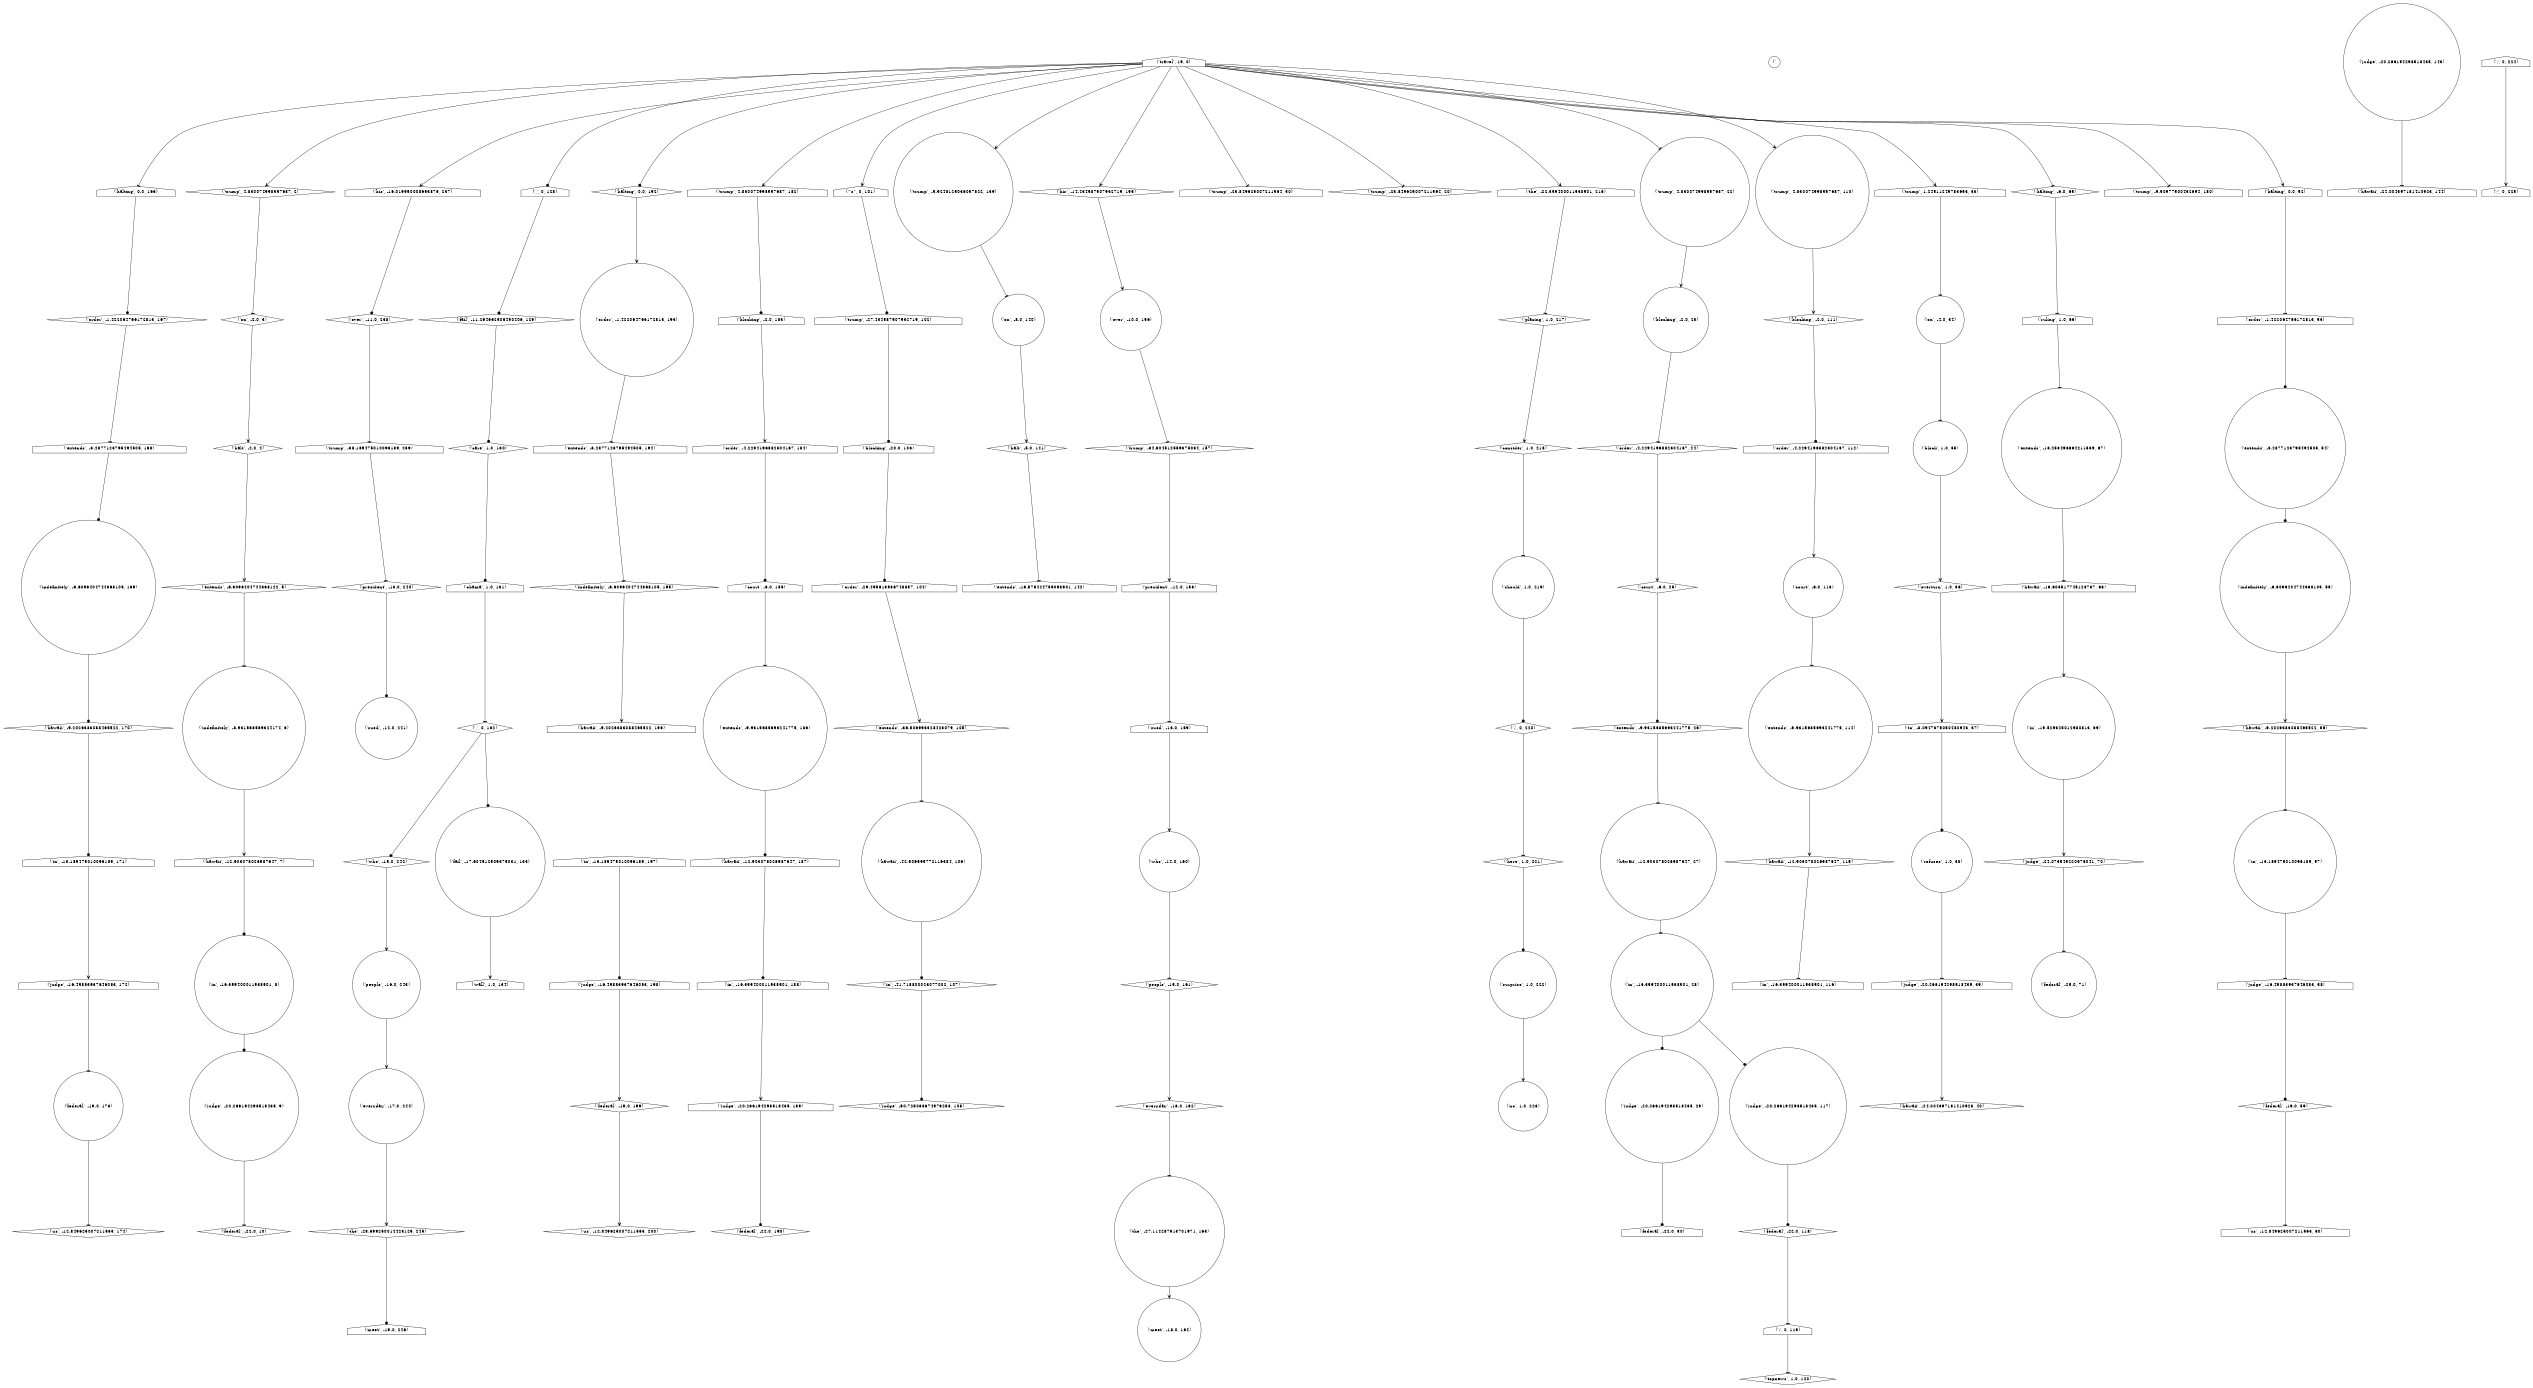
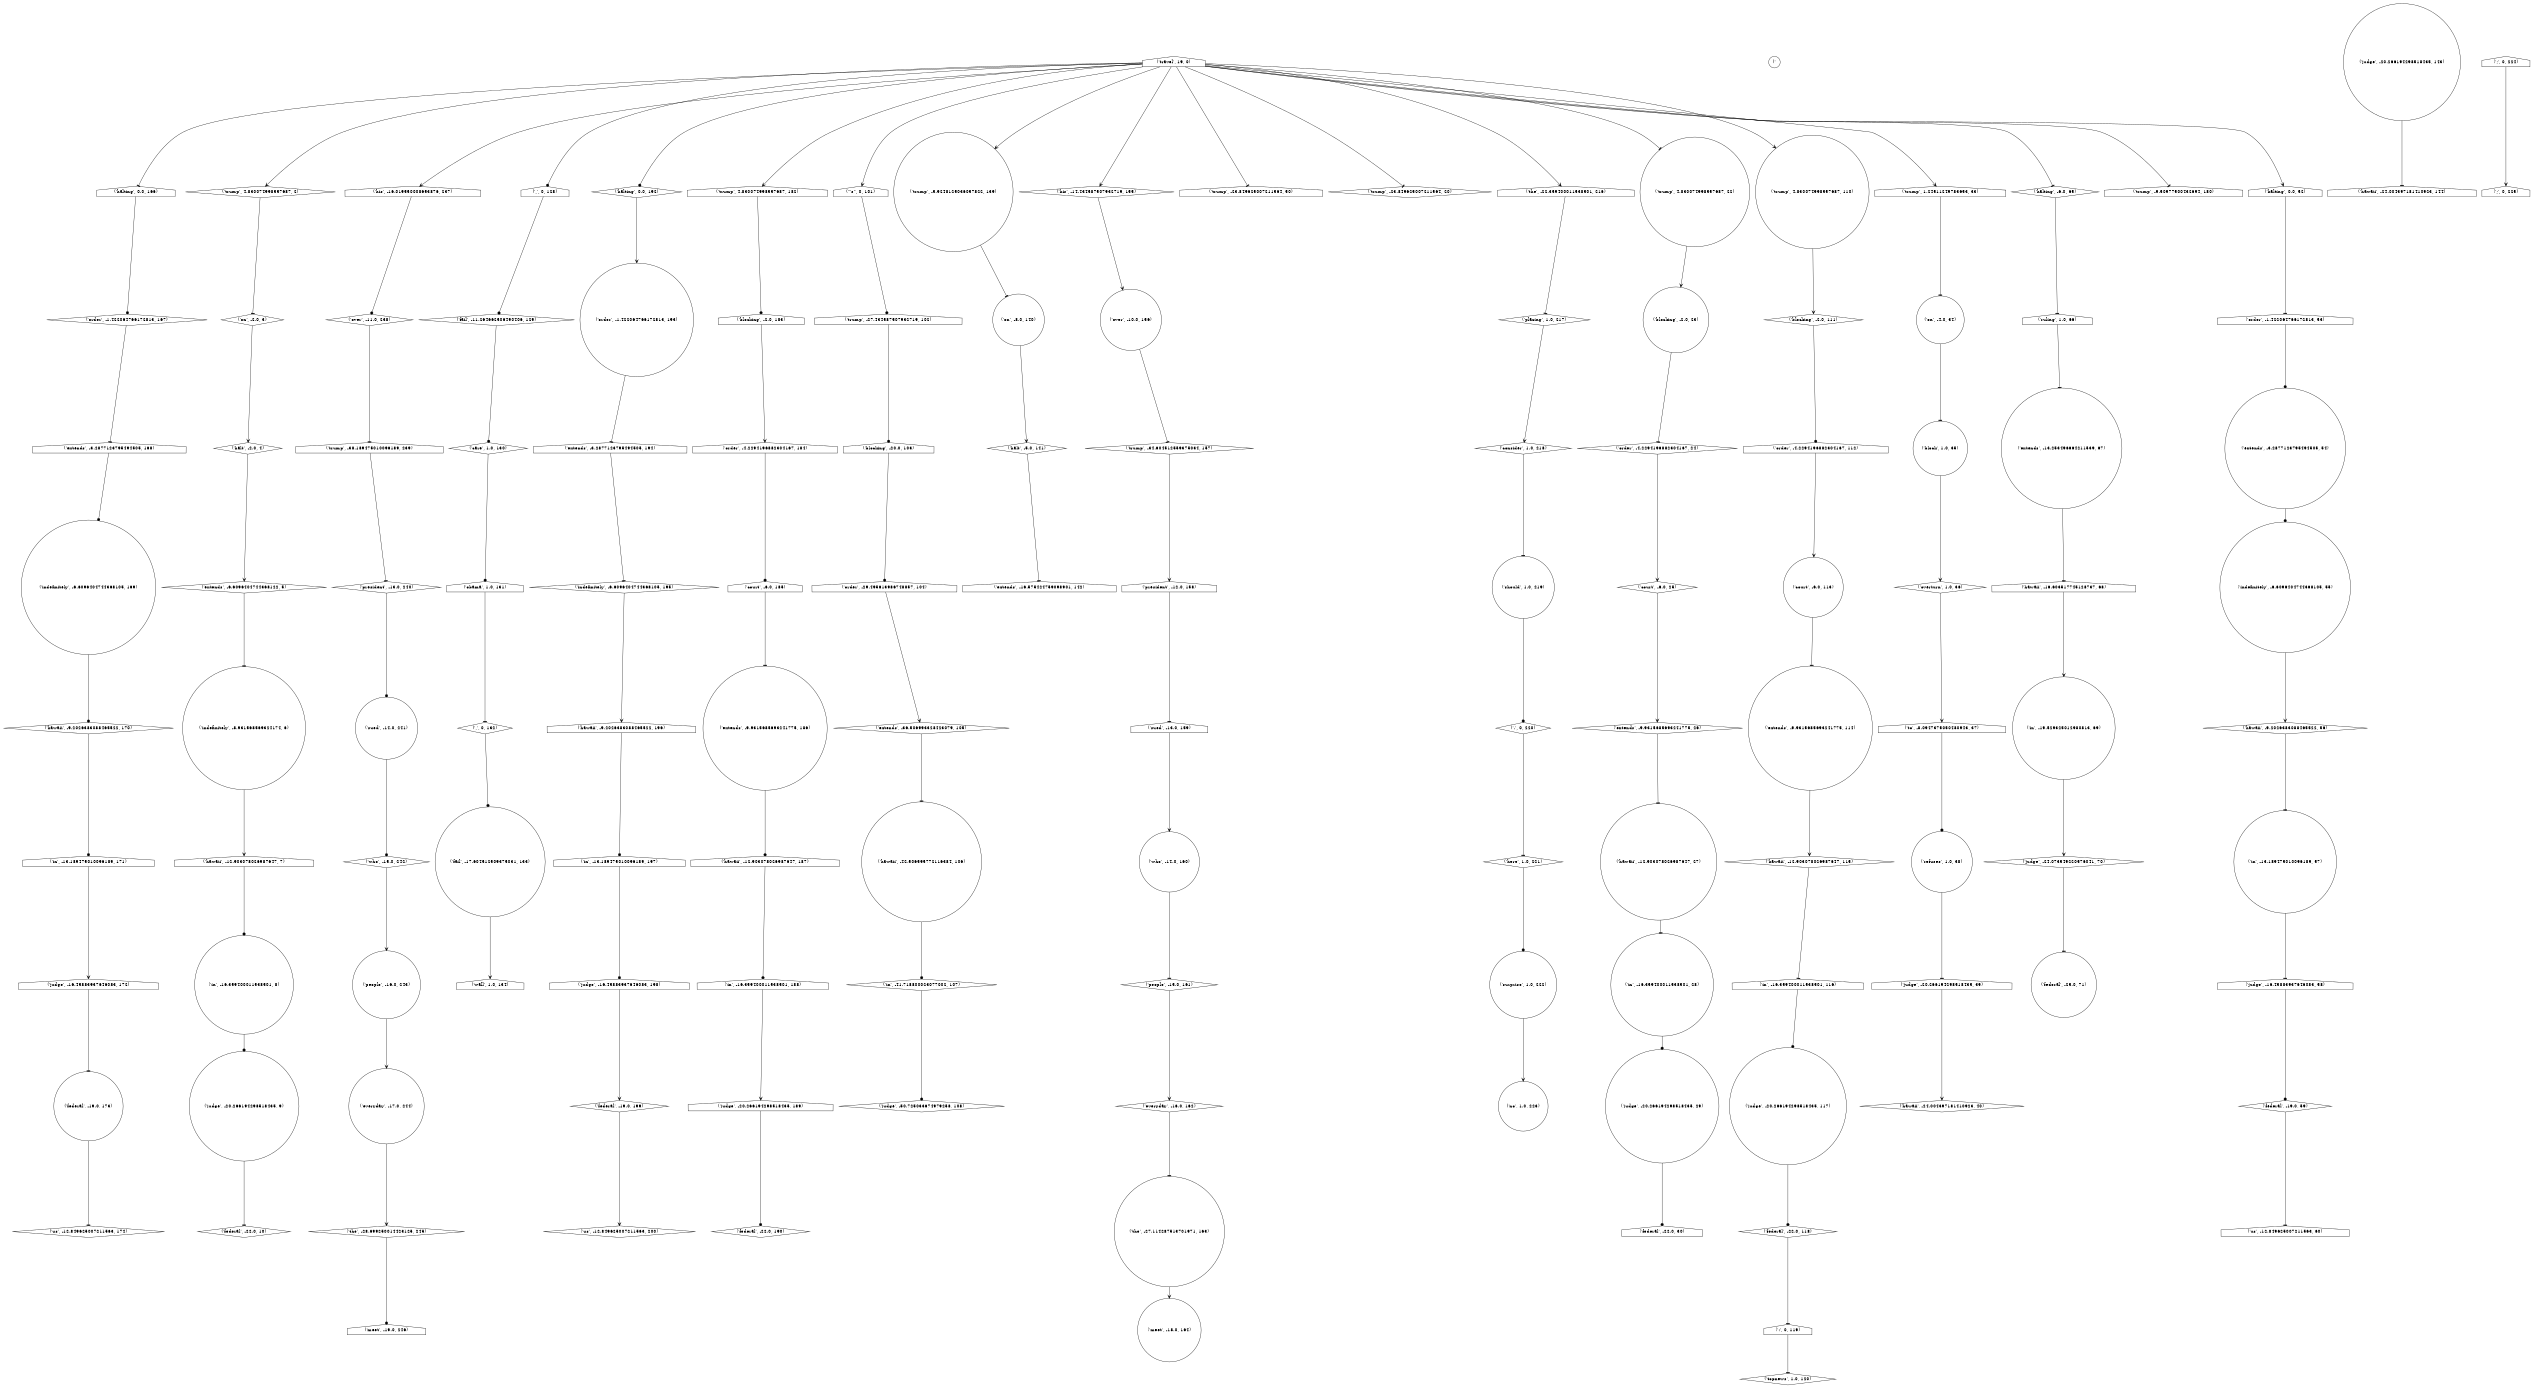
edge "('court', -6.0, 25)" -> "('extends', -9.9315685693241775, 26)": arrowhead dot -> vee
edge "('hawaii', -9.2026383088465522, 196)" -> "('in', -13.189475010096189, 197)": added
edge "(',', 0, 132)" -> "('who', -15.0, 242)": now "('sued', -14.0, 241)" -> "('who', -15.0, 242)"
edge "('in', -16.359400011538501, 28)" -> "('judge', -20.266194298518435, 117)": now "('in', -16.359400011538501, 116)" -> "('judge', -20.266194298518435, 117)"
